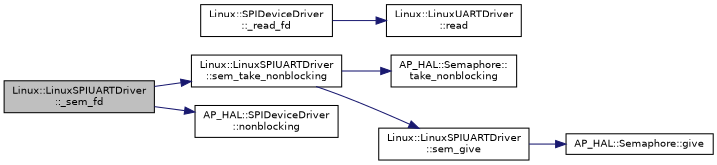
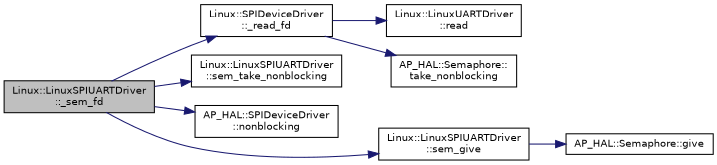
edge "Linux::LinuxSPIUARTDriver ::_sem_fd" -> "Linux::SPIDeviceDriver ::_read_fd": added
edge "Linux::LinuxSPIUARTDriver ::sem_take_nonblocking" -> "AP_HAL::Semaphore:: take_nonblocking": now "Linux::SPIDeviceDriver ::_read_fd" -> "AP_HAL::Semaphore:: take_nonblocking"
edge "Linux::LinuxSPIUARTDriver ::sem_take_nonblocking" -> "Linux::LinuxSPIUARTDriver ::sem_give": now "Linux::LinuxSPIUARTDriver ::_sem_fd" -> "Linux::LinuxSPIUARTDriver ::sem_give"
